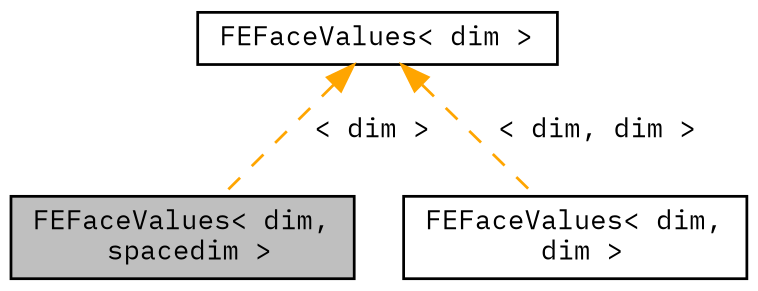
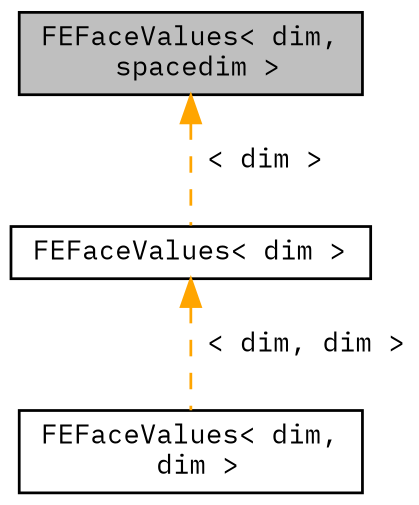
edge "FEFaceValues< dim, spacedim >" -> "FEFaceValues< dim >": reversed
